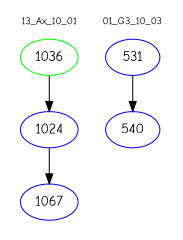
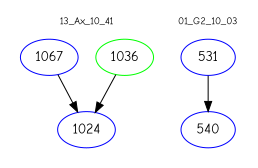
cluster "13_Ax_10_01": label "13_Ax_10_01" -> "13_Ax_10_41"
cluster "01_G3_10_03": label "01_G3_10_03" -> "01_G2_10_03"
edge "1024" -> "1067": reversed
